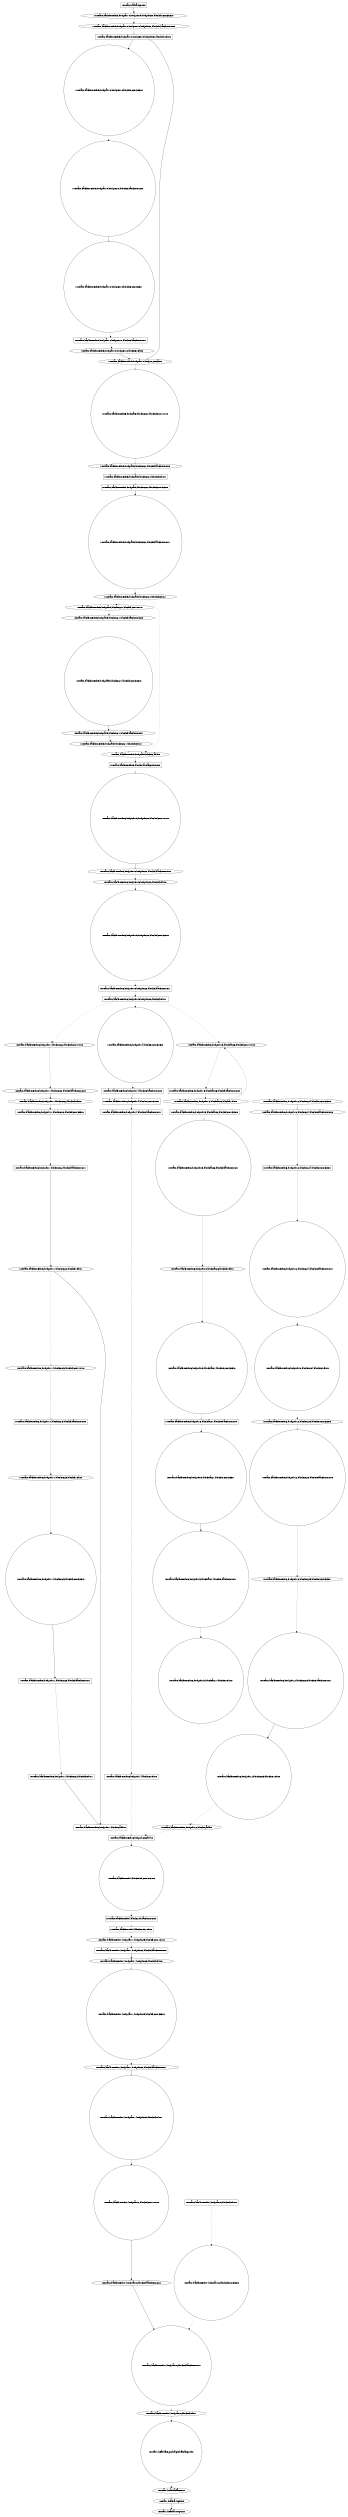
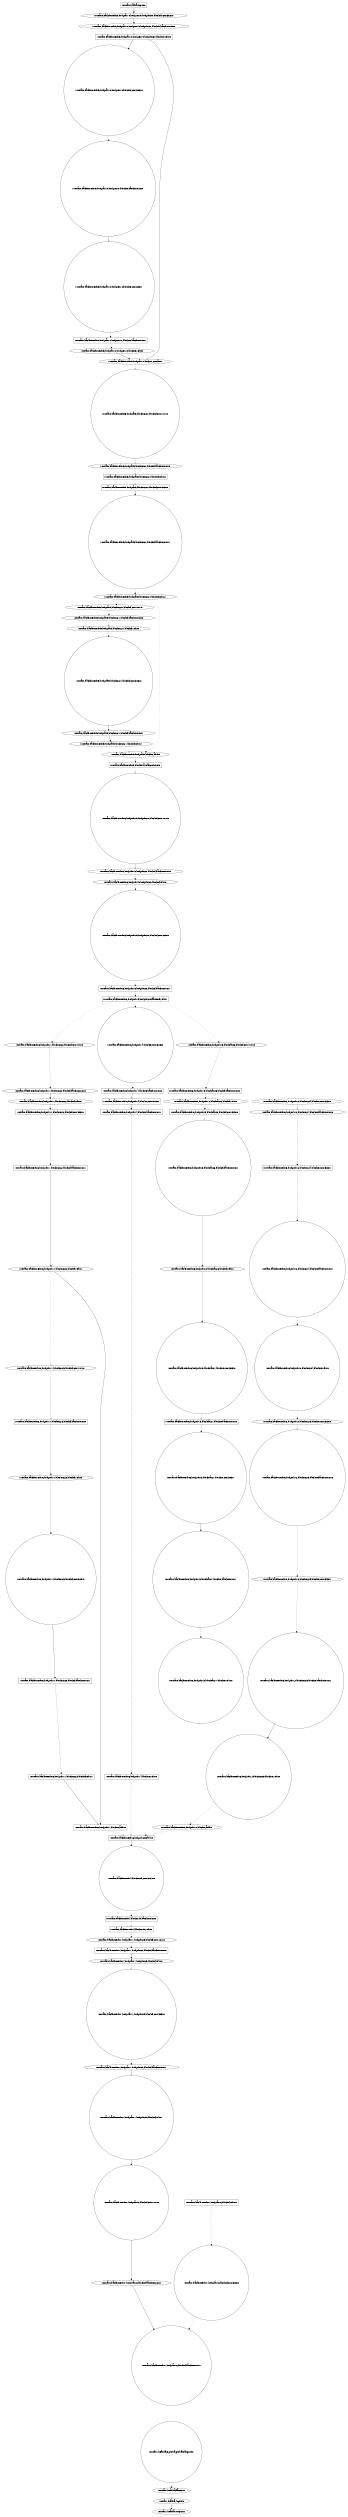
node "root_a_0/backbone_b_5/body_a_9/block_c_21/block_f/relu_0": added
node "root_a_0/backbone_b_6/body_d_15/body_b_28/block_f/relu_1": label "root_a_0/backbone_b_6/body_d_15/body_b_28/block_f/relu_1" -> "root_a_0/backbone_b_6/body_d_15/body_b_28/flatten_f/relu_1"
edge "root_a_0/backbone_b_6/body_d_13/block_a_26/block_f/relu_0" -> "root_a_0/backbone_b_6/body_d_13/block_a_26/block_f/conv1x1_0": now "root_a_0/backbone_b_6/body_d_13/block_a_26/block_f/relu_0" -> "root_a_0/backbone_b_6/body_d_13/block_a_26/block_f/conv3x3_0"
node "root_a_0/backbone_b_7/body_a_16/block_f/relu_1": removed
